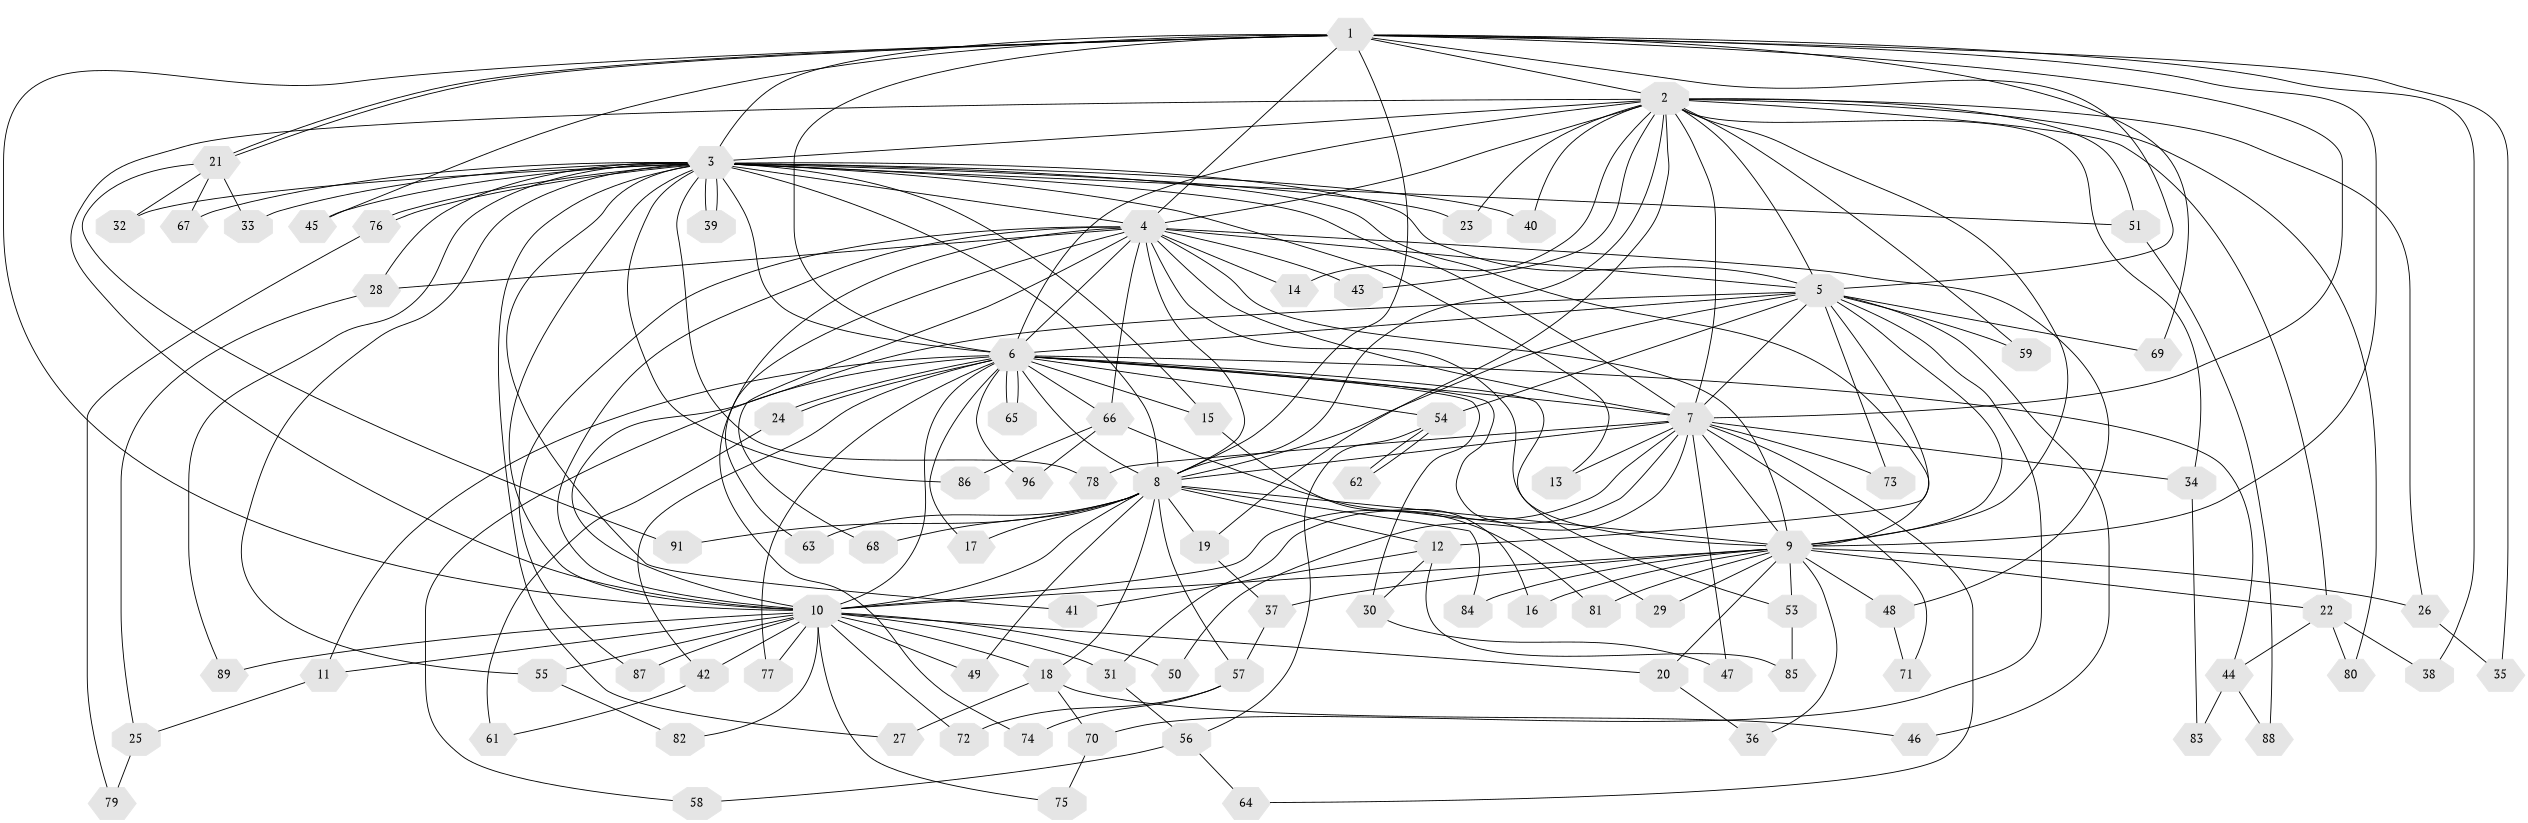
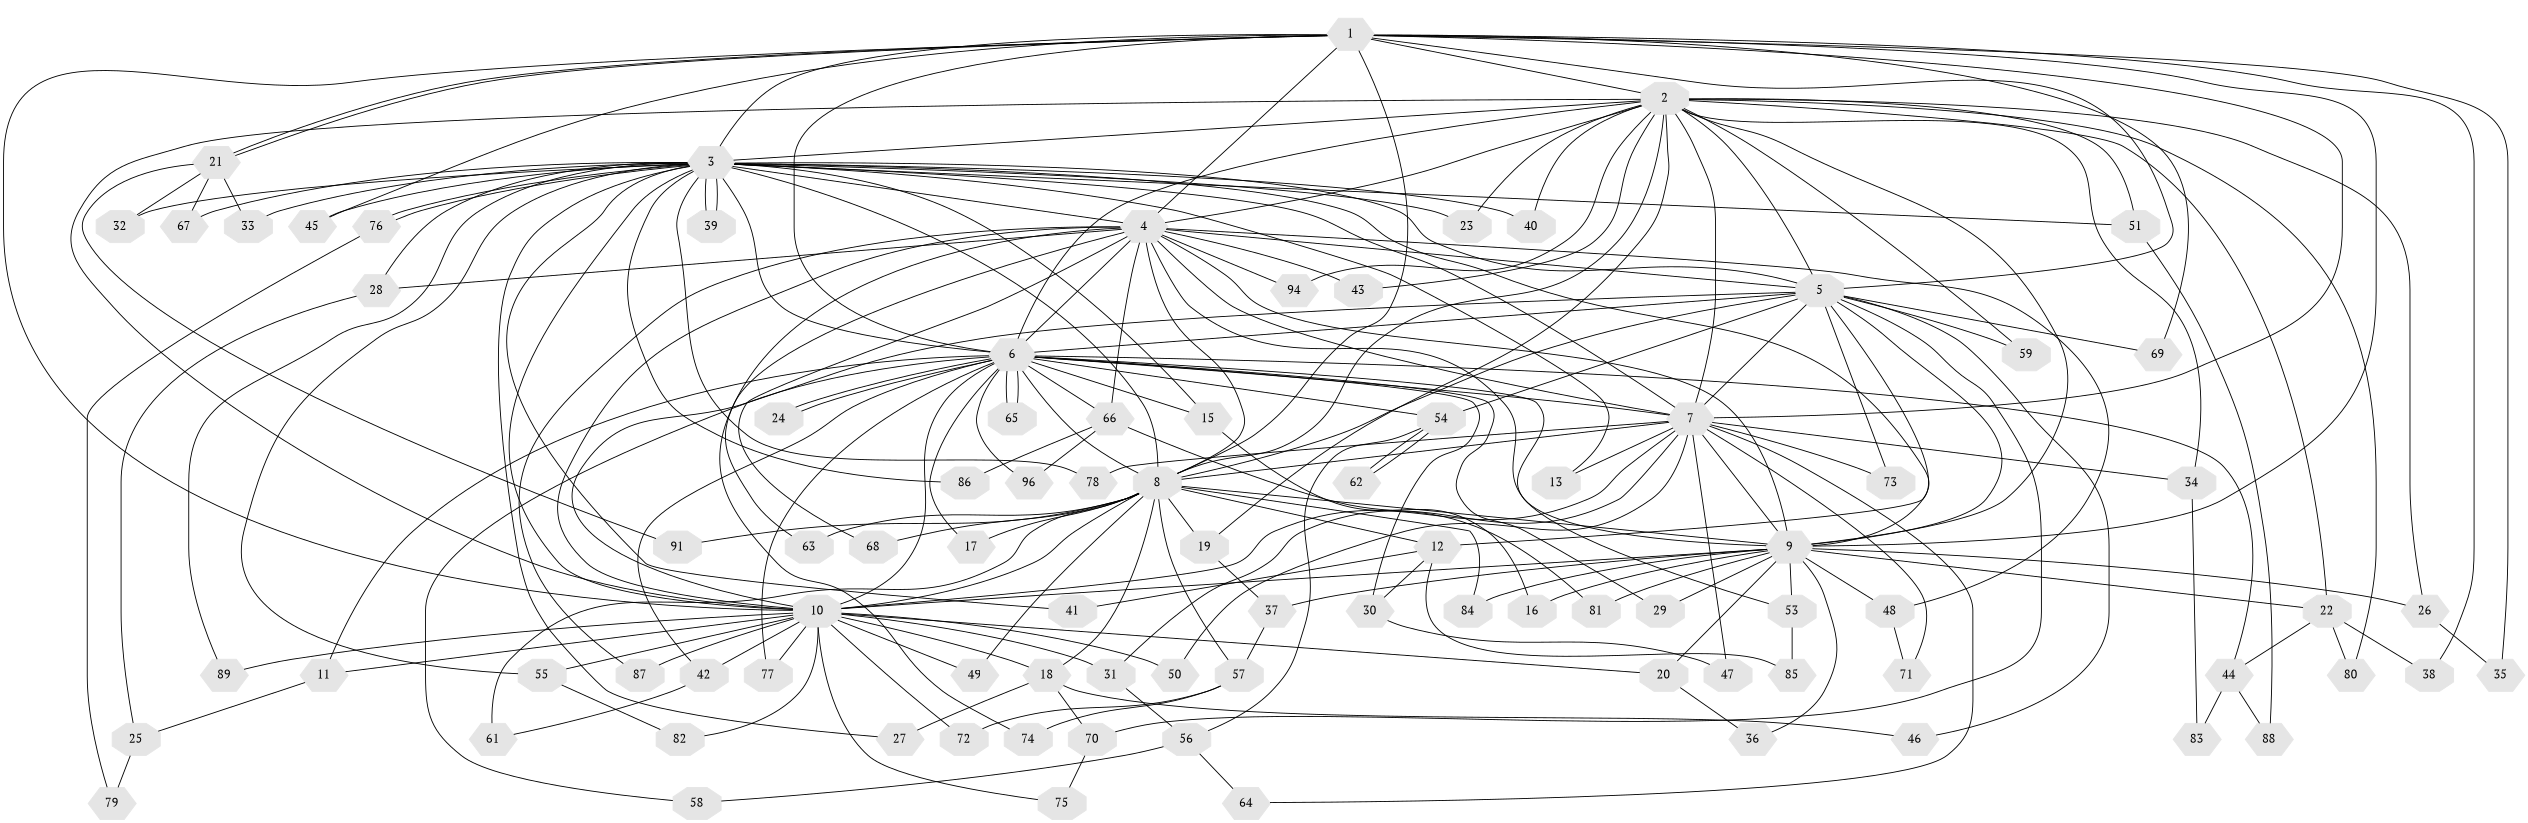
node "14": label "14" -> "94"
edge "24" -- "61": now "8" -- "61"
